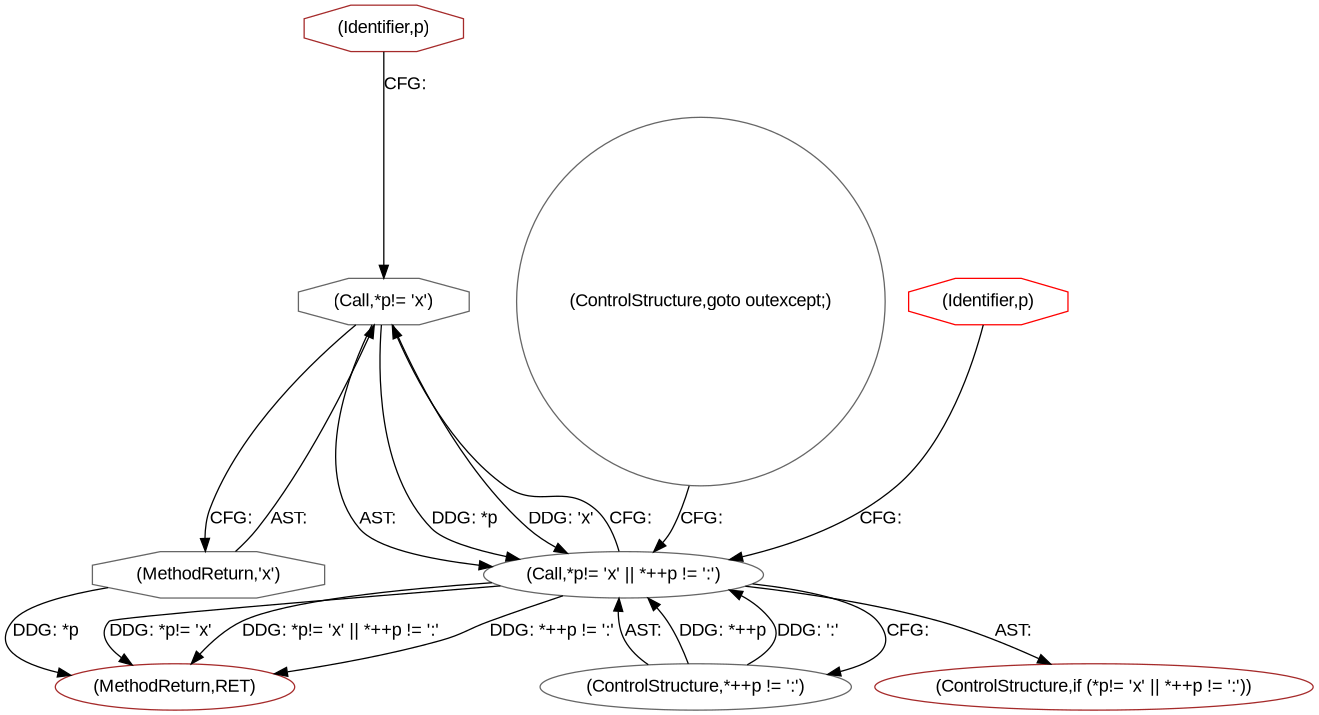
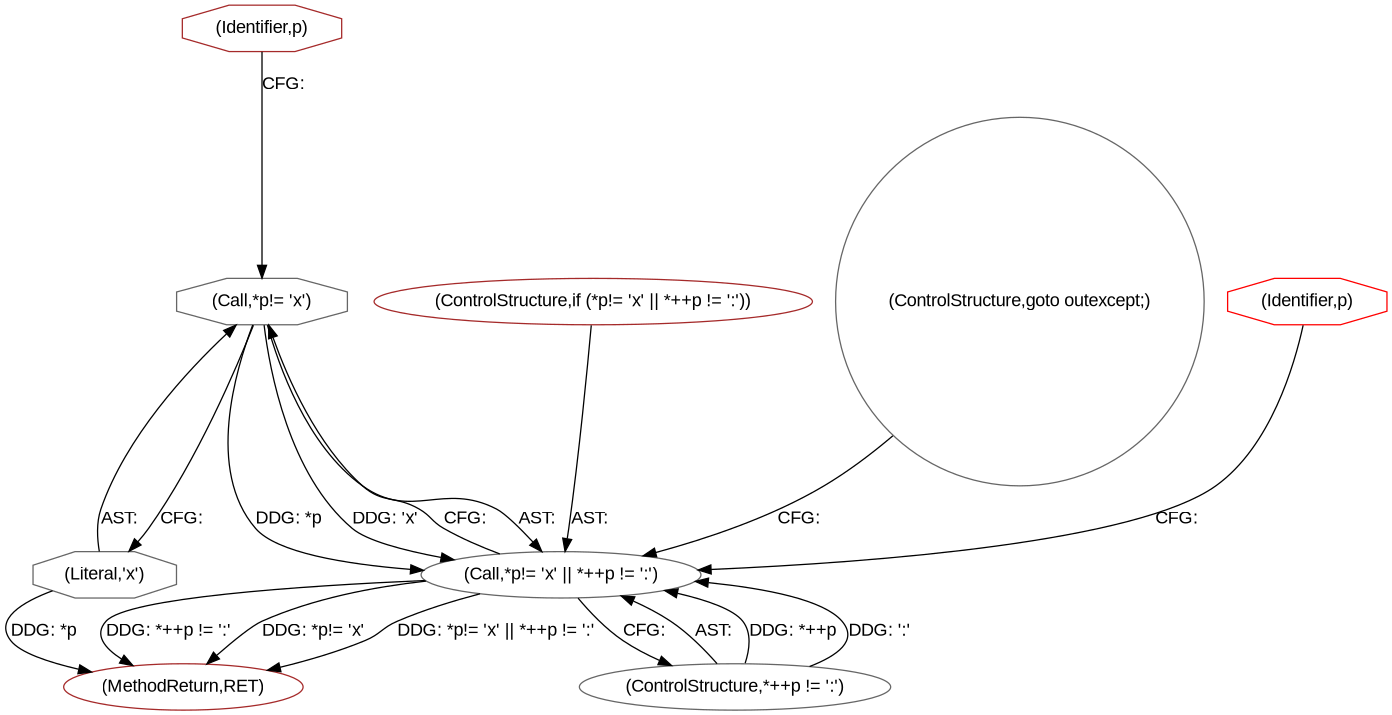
node "(MethodReturn,'x')": label "(MethodReturn,'x')" -> "(Literal,'x')"
edge "(Call,*p!= 'x' || *++p != ':')" -> "(ControlStructure,if (*p!= 'x' || *++p != ':'))": reversed
